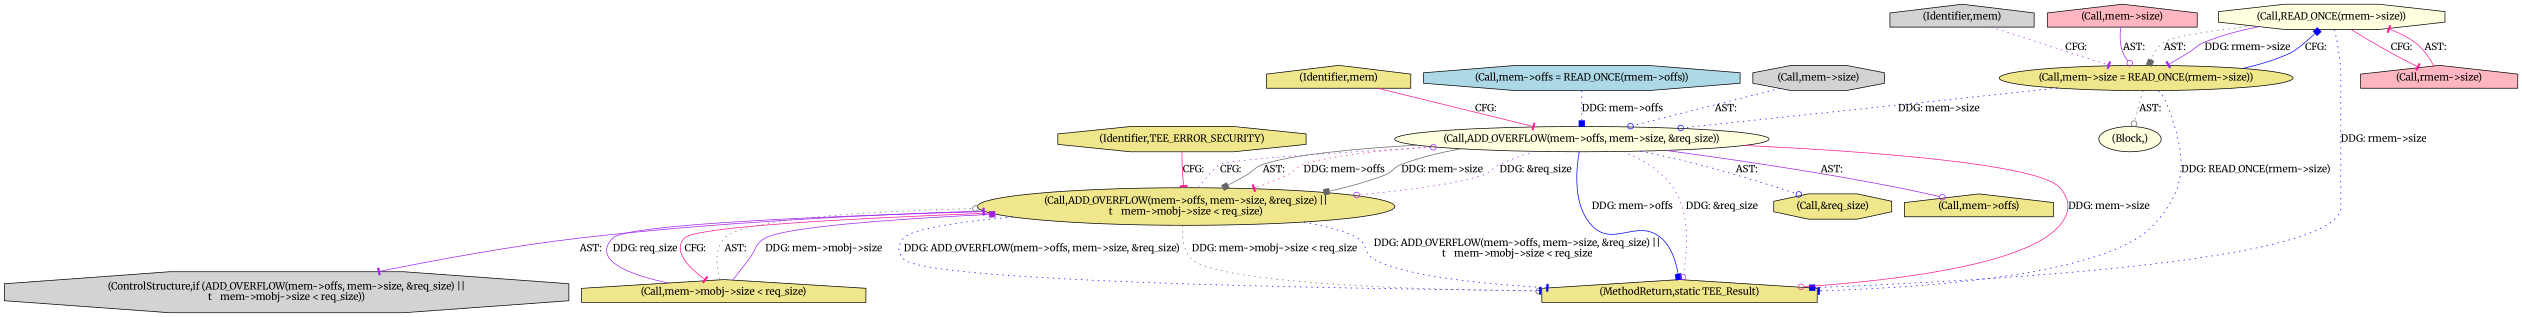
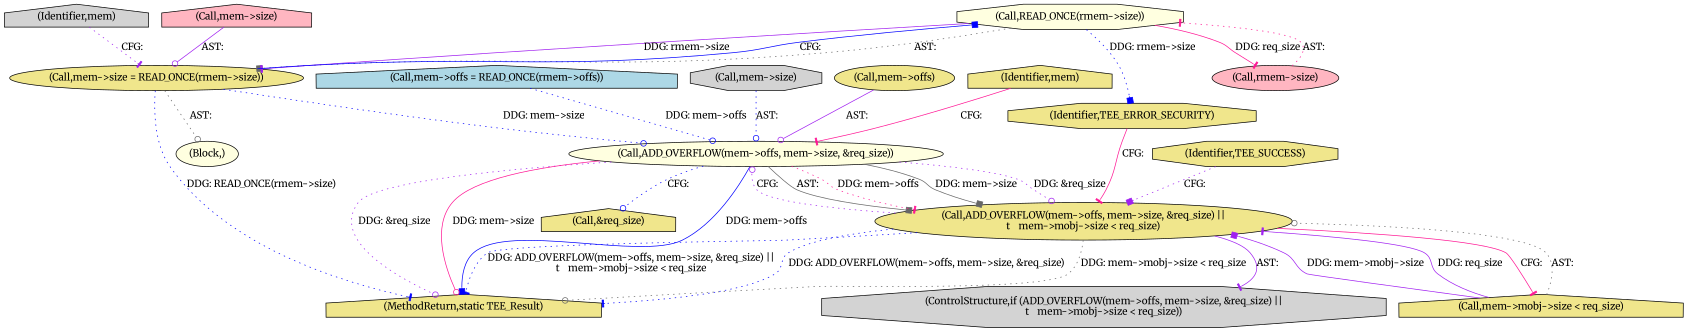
edge "(Call,rmem->size)" -> "(Call,READ_ONCE(rmem->size))": style solid -> dotted
edge "(Call,READ_ONCE(rmem->size))" -> "(Call,rmem->size)": label "CFG: " -> "DDG: req_size"
node "(Call,mem->offs = READ_ONCE(rmem->offs))": shape octagon -> house
node "(Call,rmem->size)": shape house -> ellipse
edge "(Call,mem->offs = READ_ONCE(rmem->offs))" -> "(Call,ADD_OVERFLOW(mem->offs, mem->size, &req_size))": arrowhead box -> odot
node "(Identifier,TEE_SUCCESS)": added
edge "(Call,ADD_OVERFLOW(mem->offs, mem->size, &req_size))" -> "(Call,&req_size)": label "AST: " -> "CFG: "
edge "(Call,ADD_OVERFLOW(mem->offs, mem->size, &req_size))" -> "(Call,mem->offs)": reversed
node "(Call,&req_size)": shape octagon -> house
node "(Call,mem->offs)": shape house -> ellipse
edge "(Call,READ_ONCE(rmem->size))" -> "(MethodReturn,static TEE_Result)": now "(Call,READ_ONCE(rmem->size))" -> "(Identifier,TEE_ERROR_SECURITY)"
